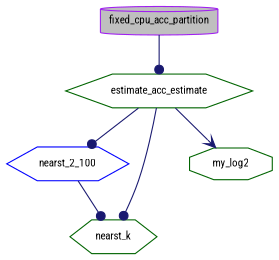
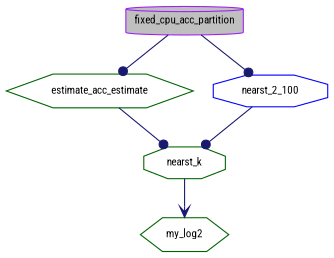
edge "estimate_acc_estimate" -> "my_log2": now "nearst_k" -> "my_log2"
edge "estimate_acc_estimate" -> "nearst_2_100": now "fixed_cpu_acc_partition" -> "nearst_2_100"
node "nearst_2_100": shape hexagon -> octagon
node "my_log2": shape octagon -> hexagon
node "nearst_k": shape hexagon -> octagon
